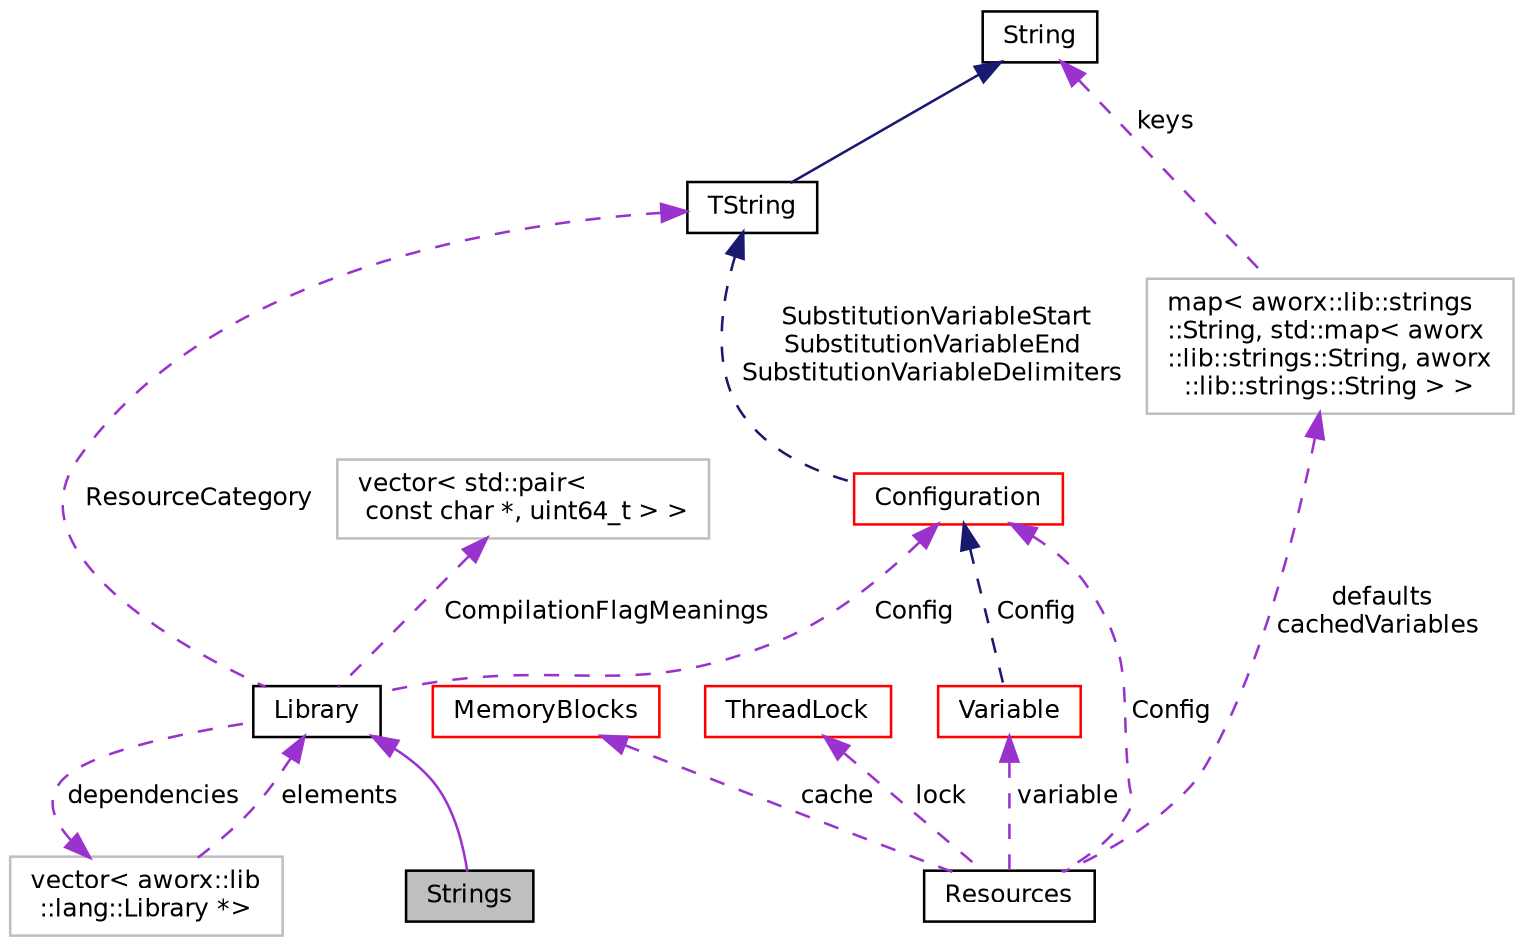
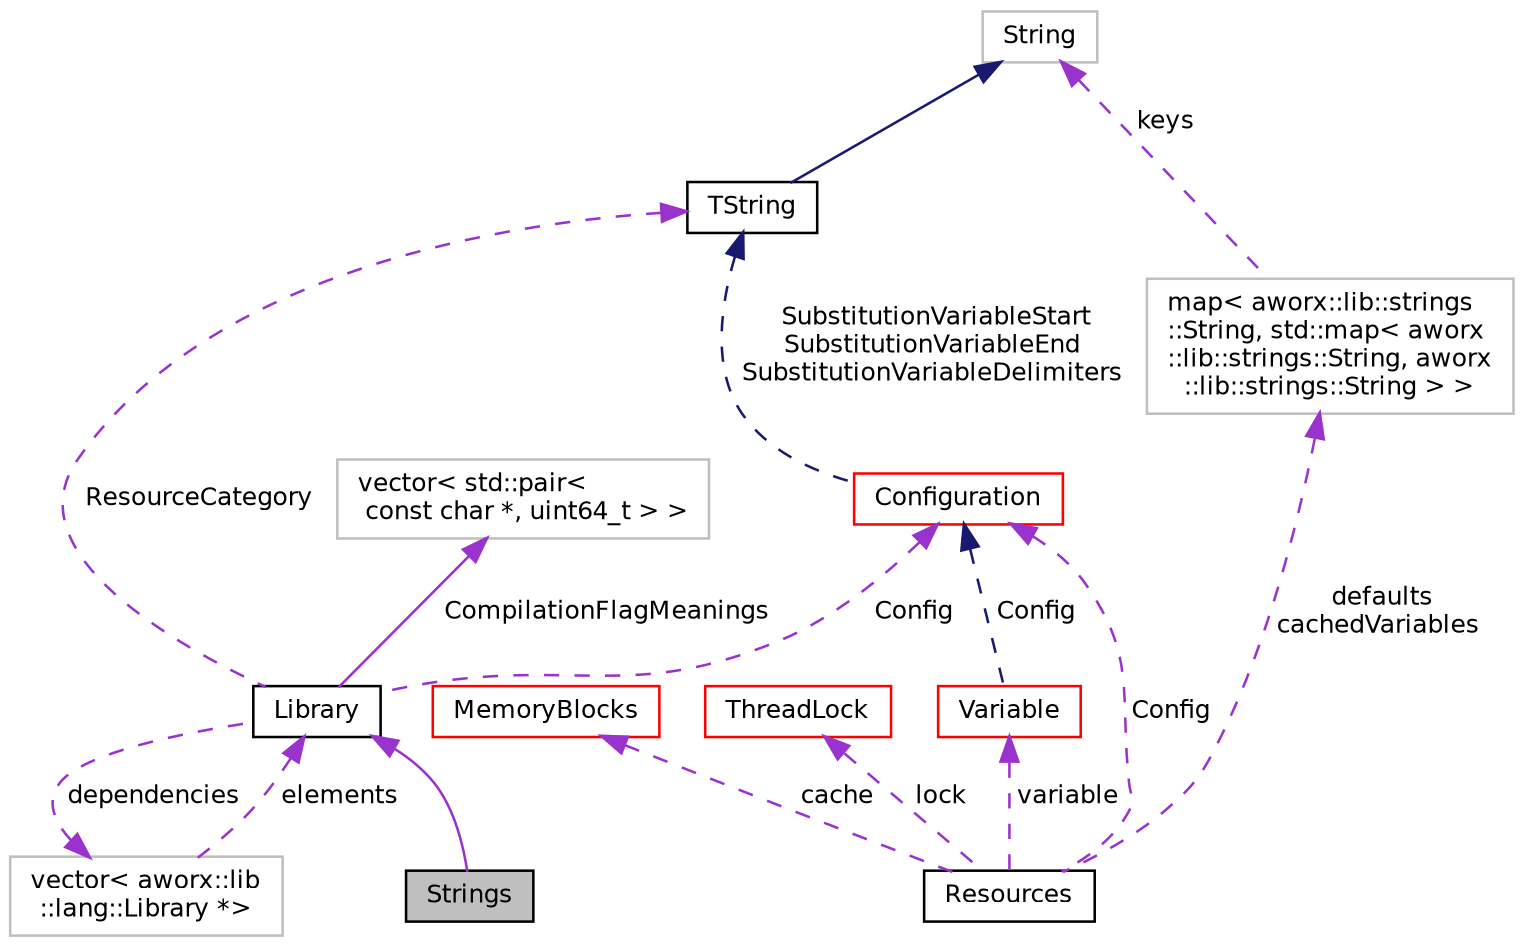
node "String": color black -> grey75
edge "Library" -> "vector< std::pair< const char *, uint64_t > >": style dashed -> solid
